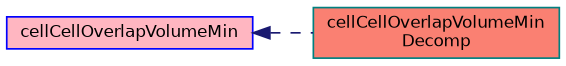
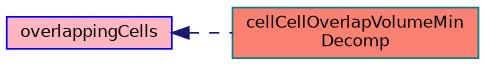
node "cellCellOverlapVolumeMin": label "cellCellOverlapVolumeMin" -> "overlappingCells"
